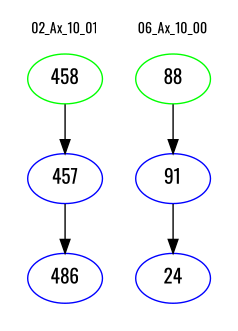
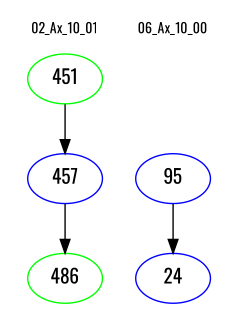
node "458": label "458" -> "451"
node "88": removed
node "91": label "91" -> "95"
node "486": color blue -> green
